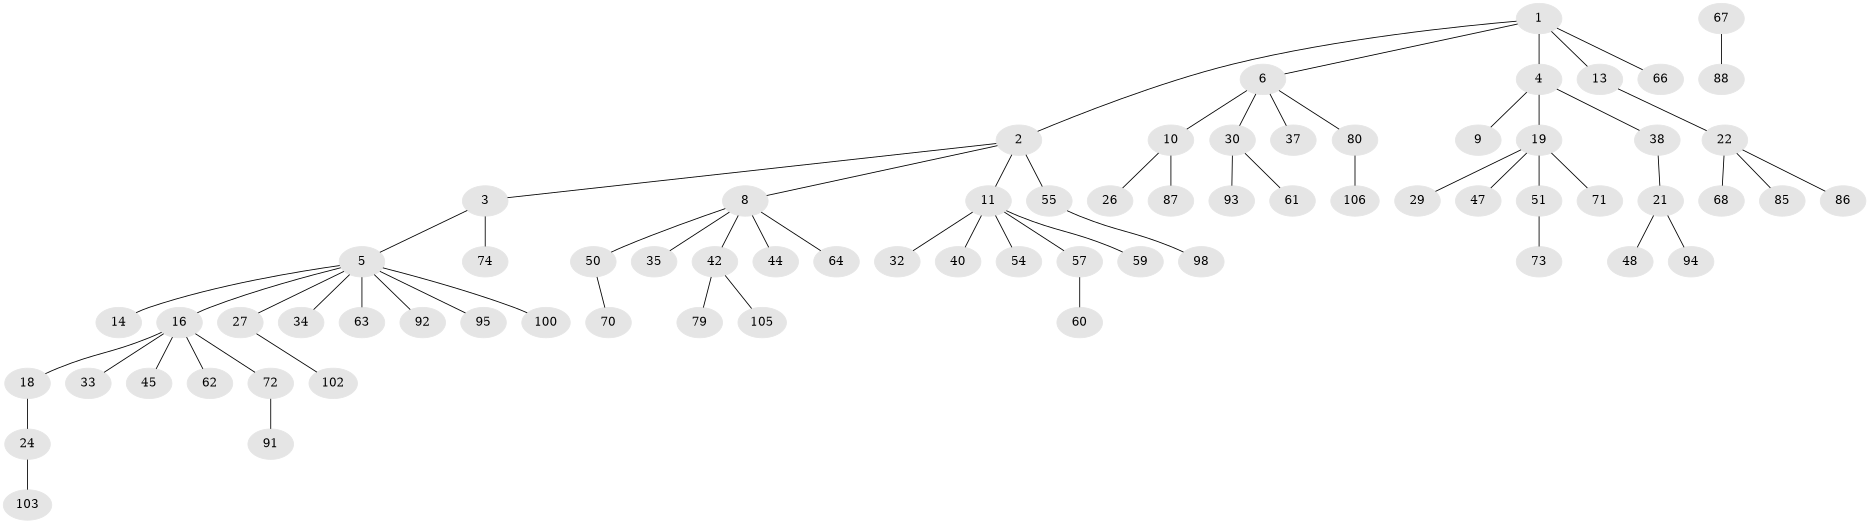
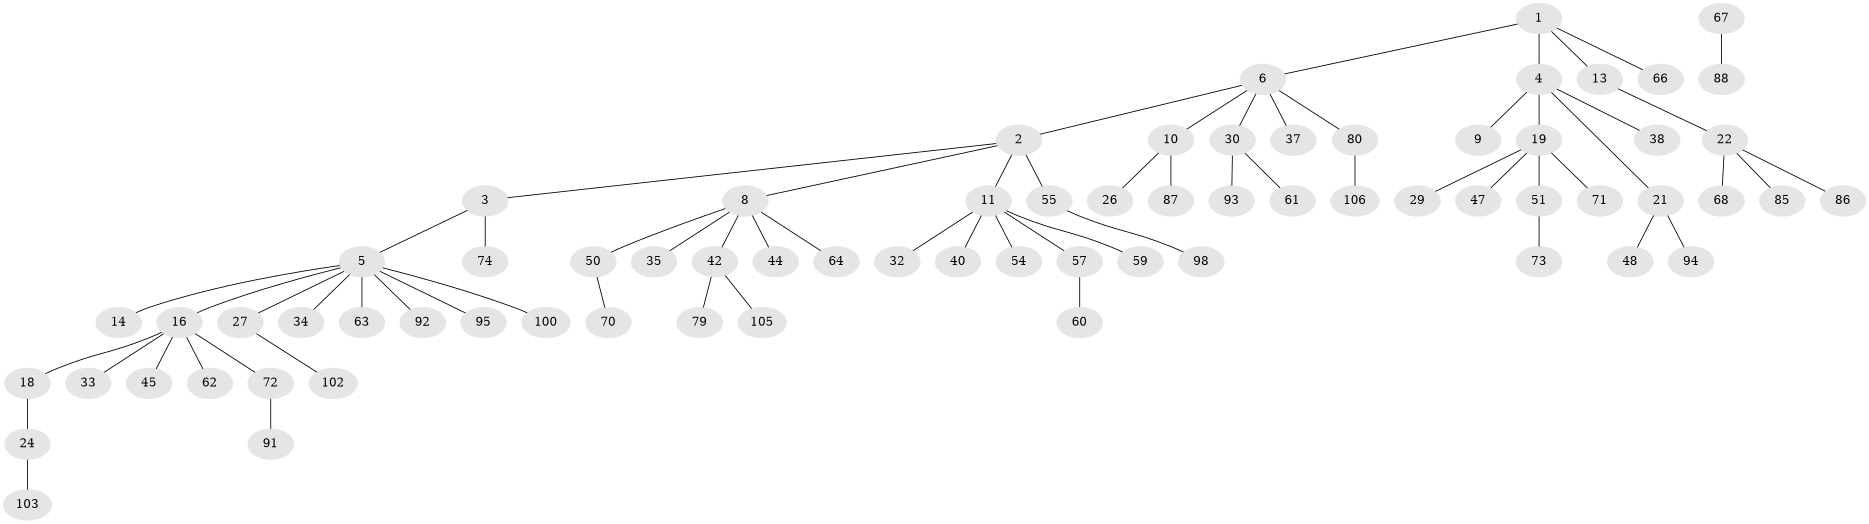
edge "1" -- "2": now "6" -- "2"
edge "38" -- "21": now "4" -- "21"
